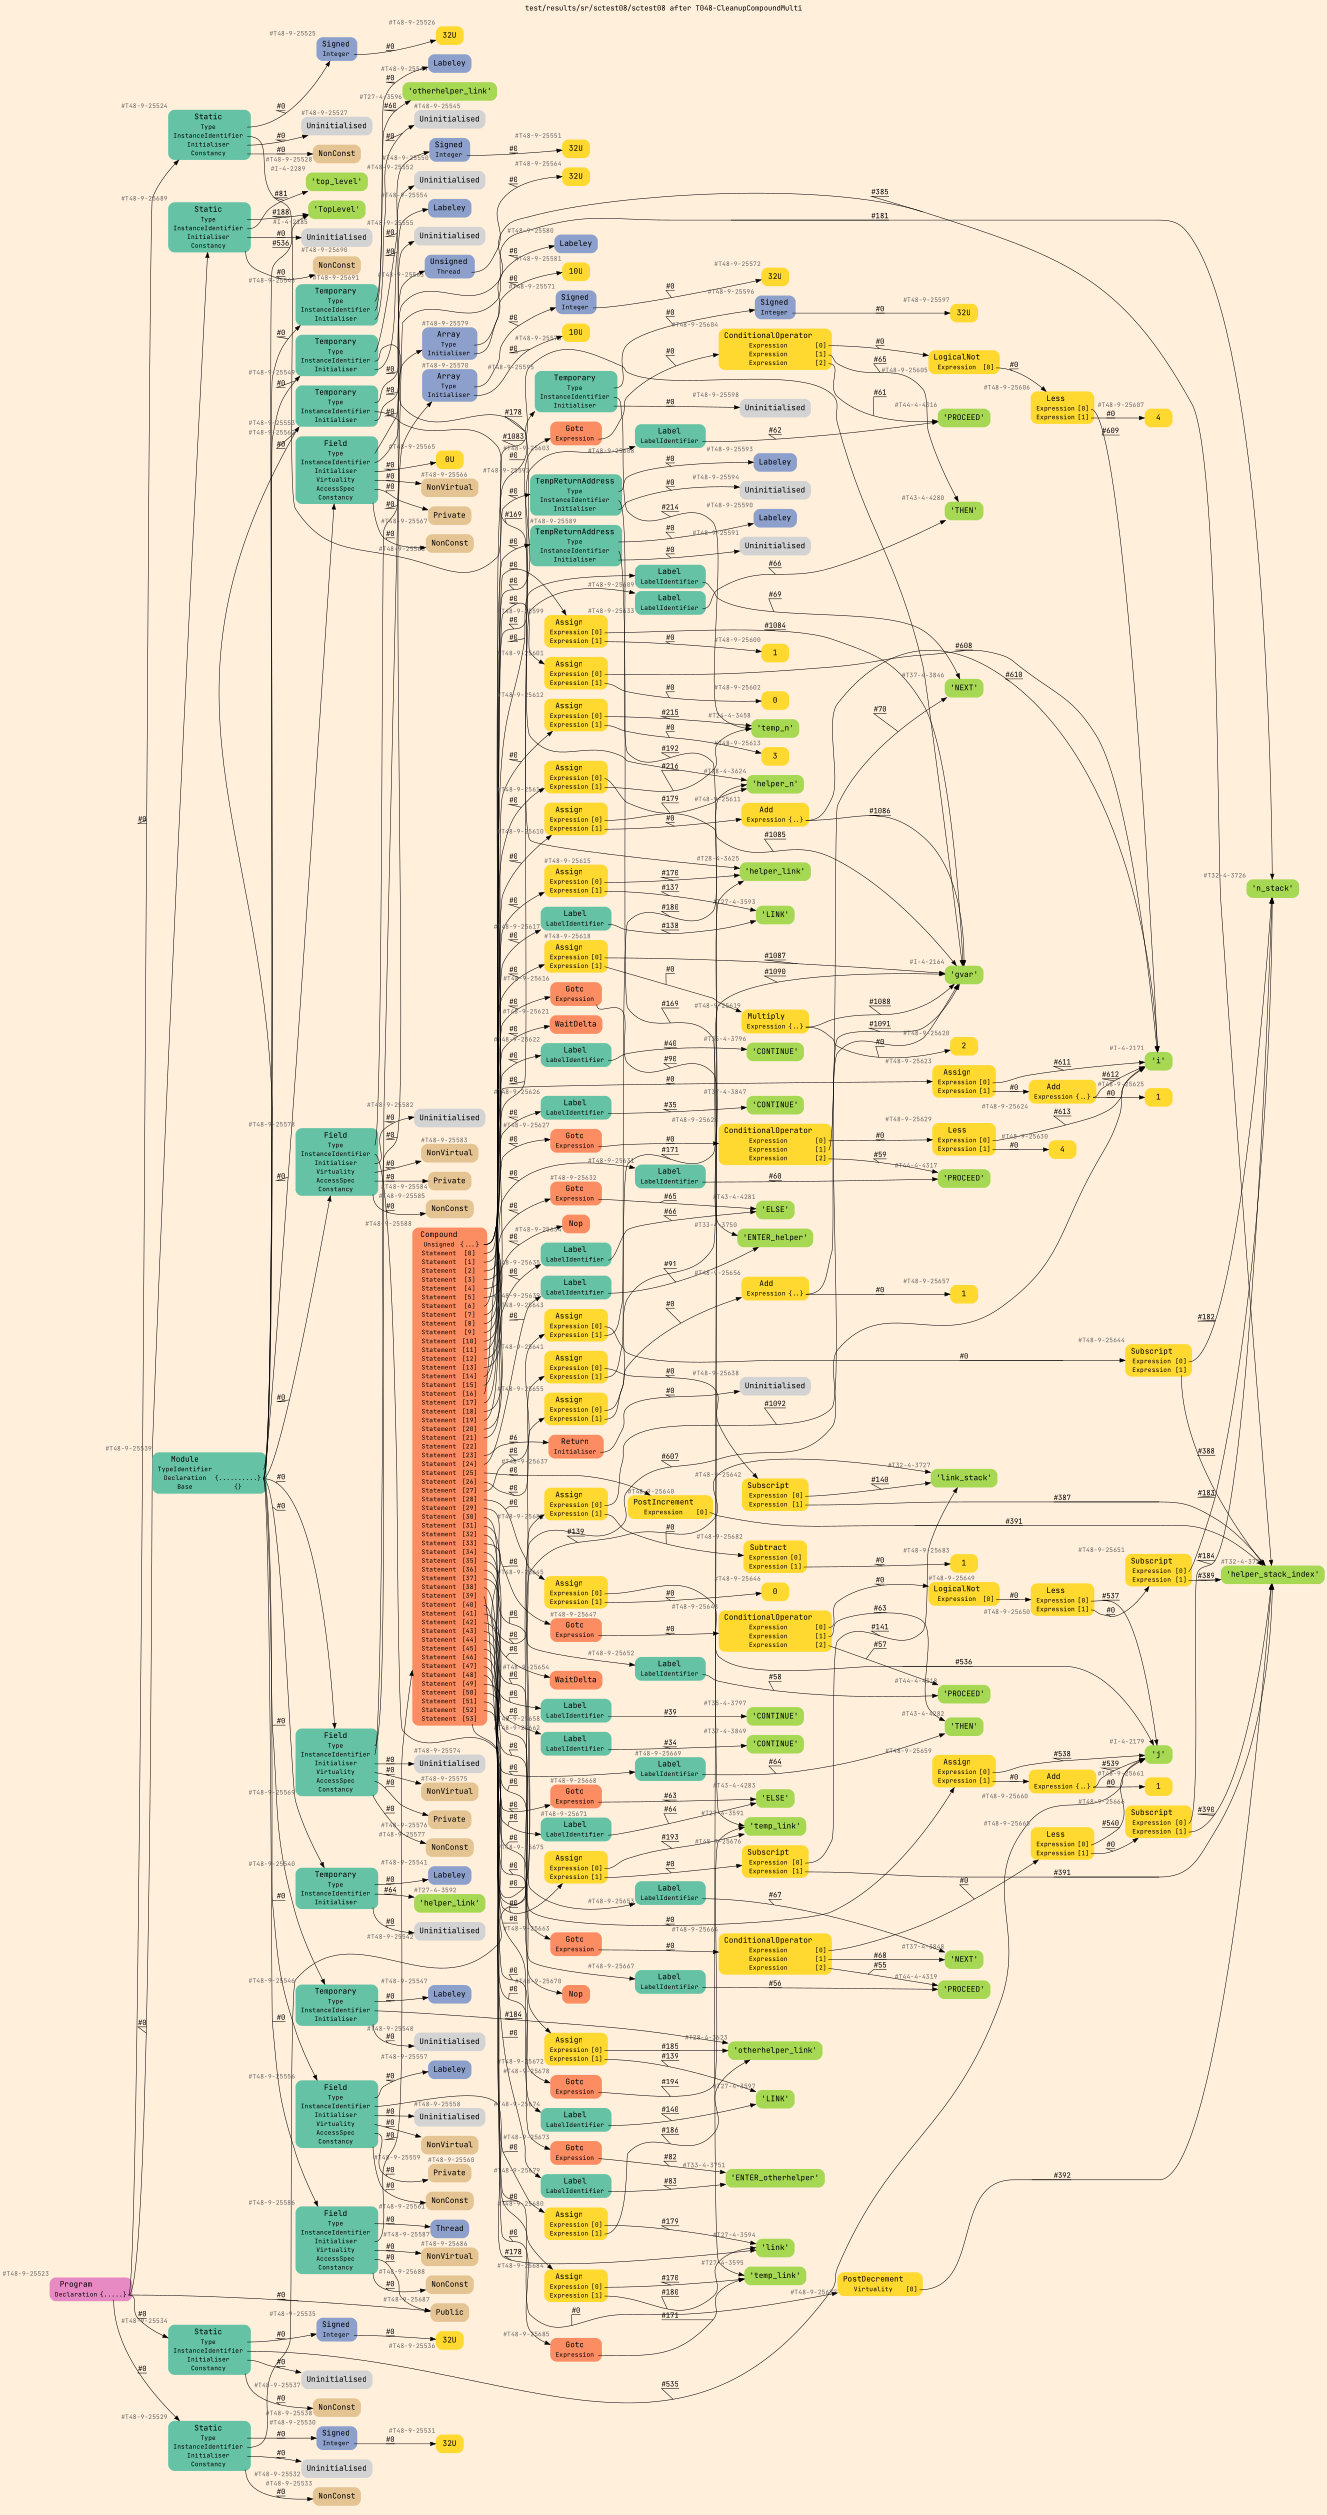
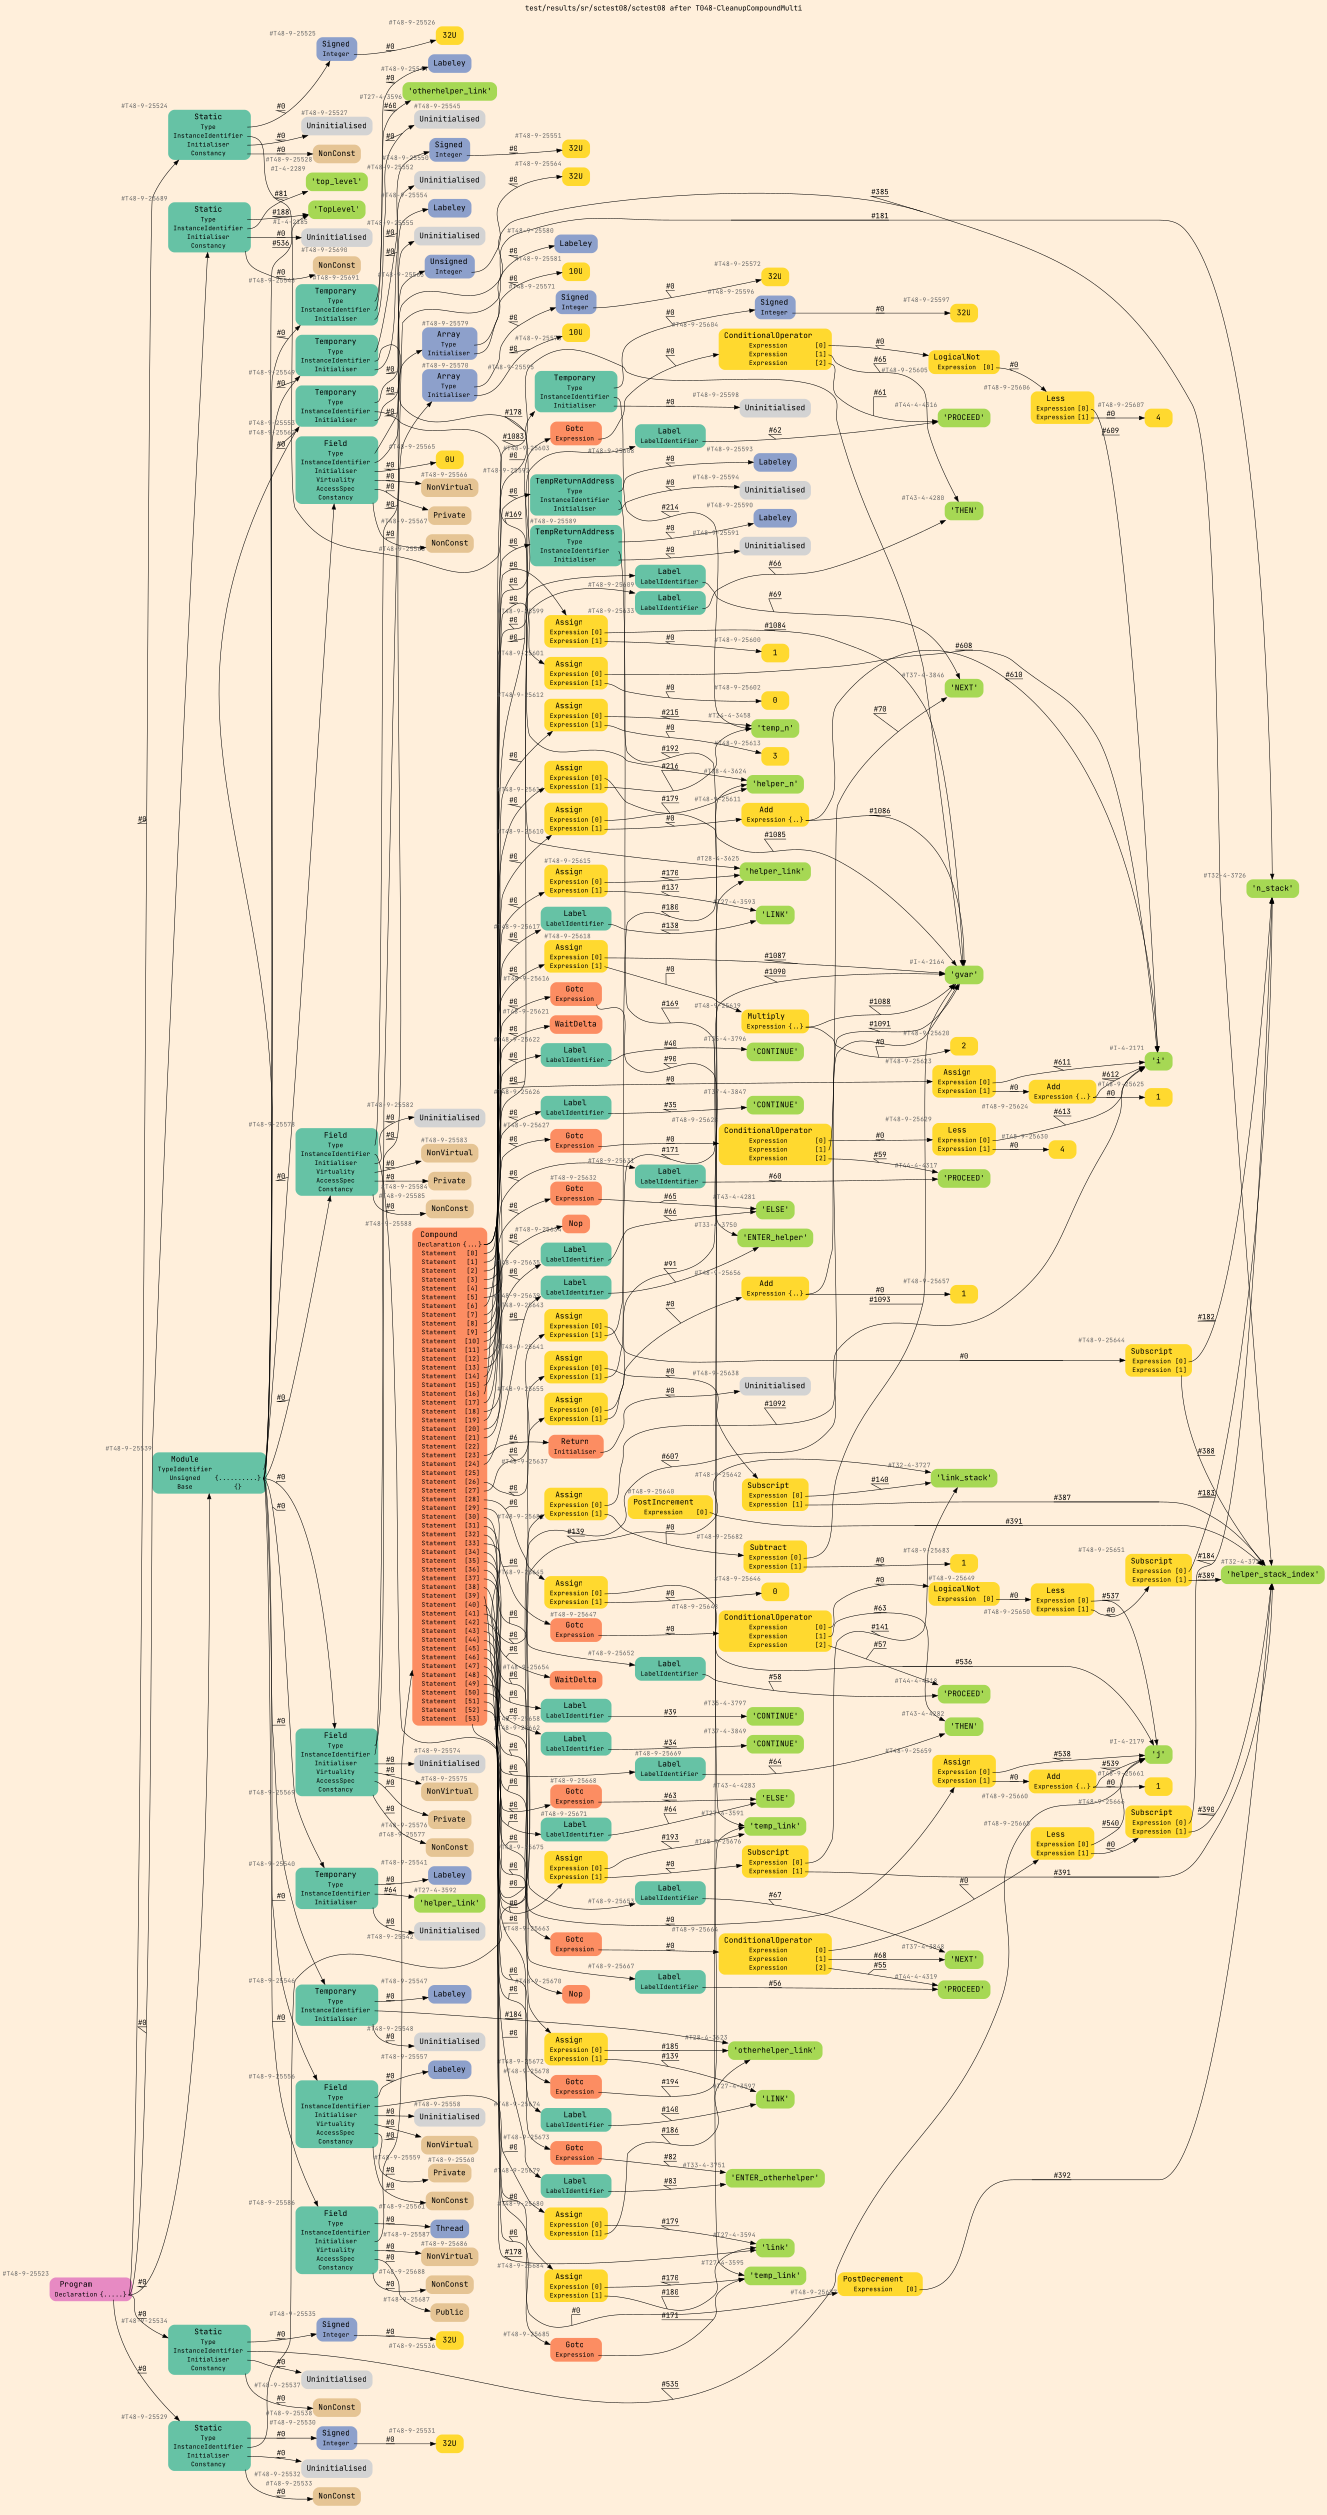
node "Unsigned": text "Thread" -> "Integer"
node "Compound": text "Unsigned" -> "Declaration"
edge "Subtract" -> "'gvar'": added, label "#1093"
edge "Compound" -> "PostIncrement": removed, label "#0"
node "Module": text "Declaration" -> "Unsigned"
node "PostDecrement": text "Virtuality" -> "Expression"
edge "Program" -> "Public": now "Program" -> "Module"
